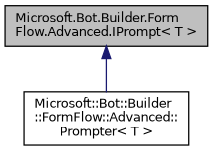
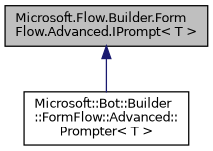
node "Microsoft.Bot.Builder.Form Flow.Advanced.IPrompt< T >": label "Microsoft.Bot.Builder.Form Flow.Advanced.IPrompt< T >" -> "Microsoft.Flow.Builder.Form Flow.Advanced.IPrompt< T >"
